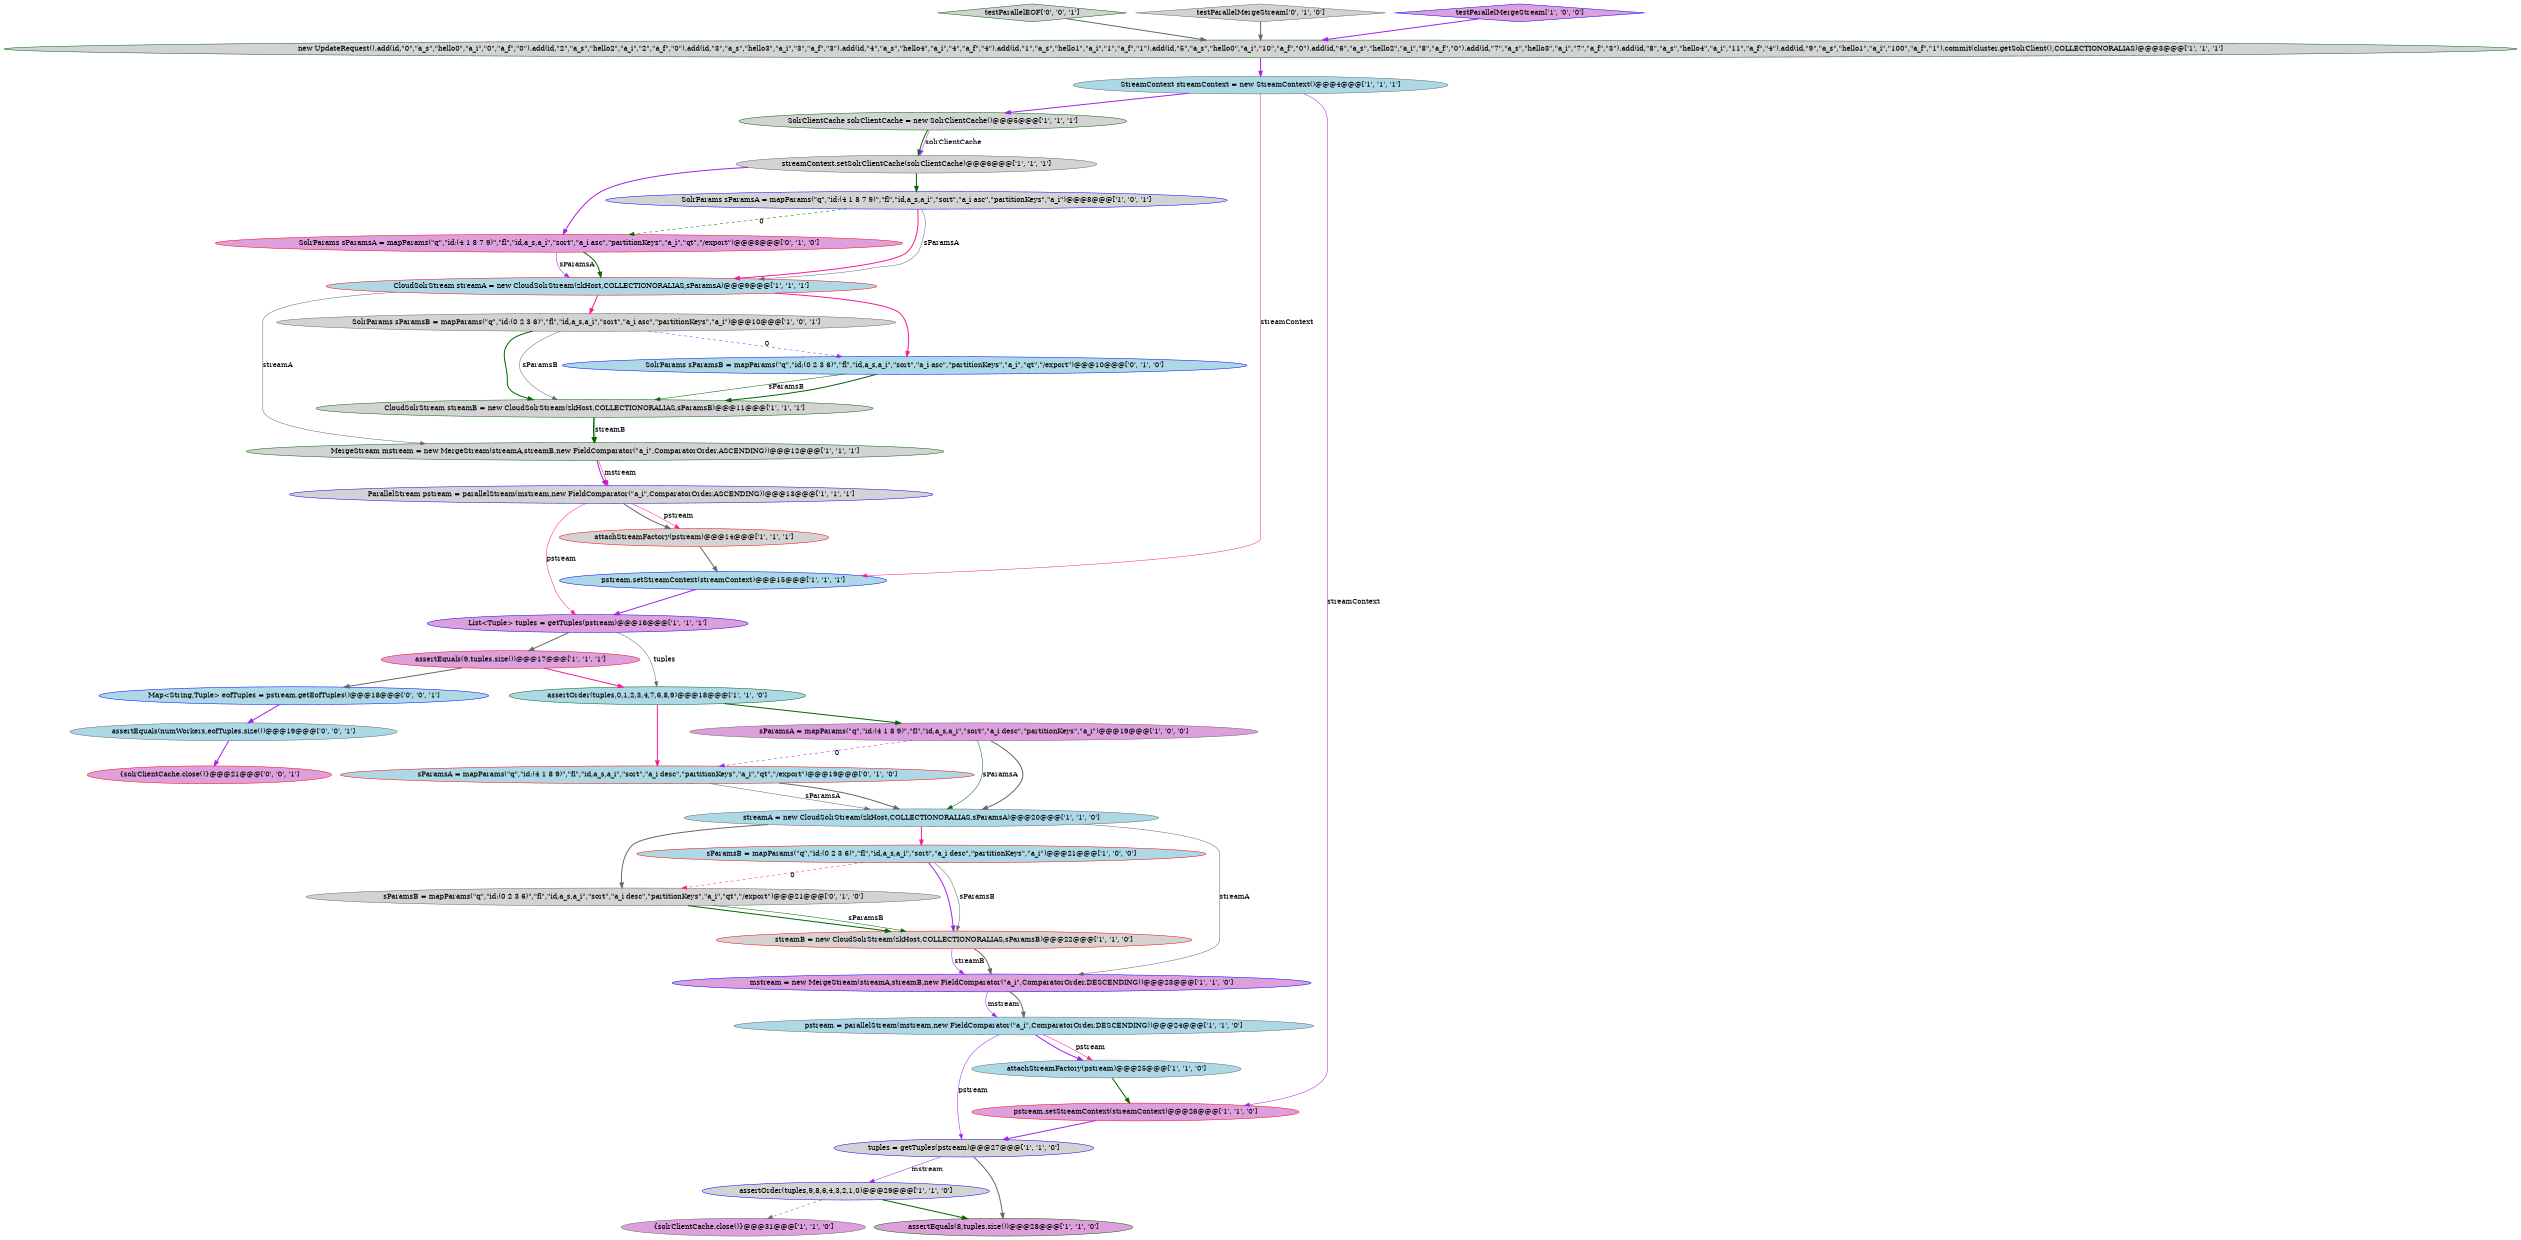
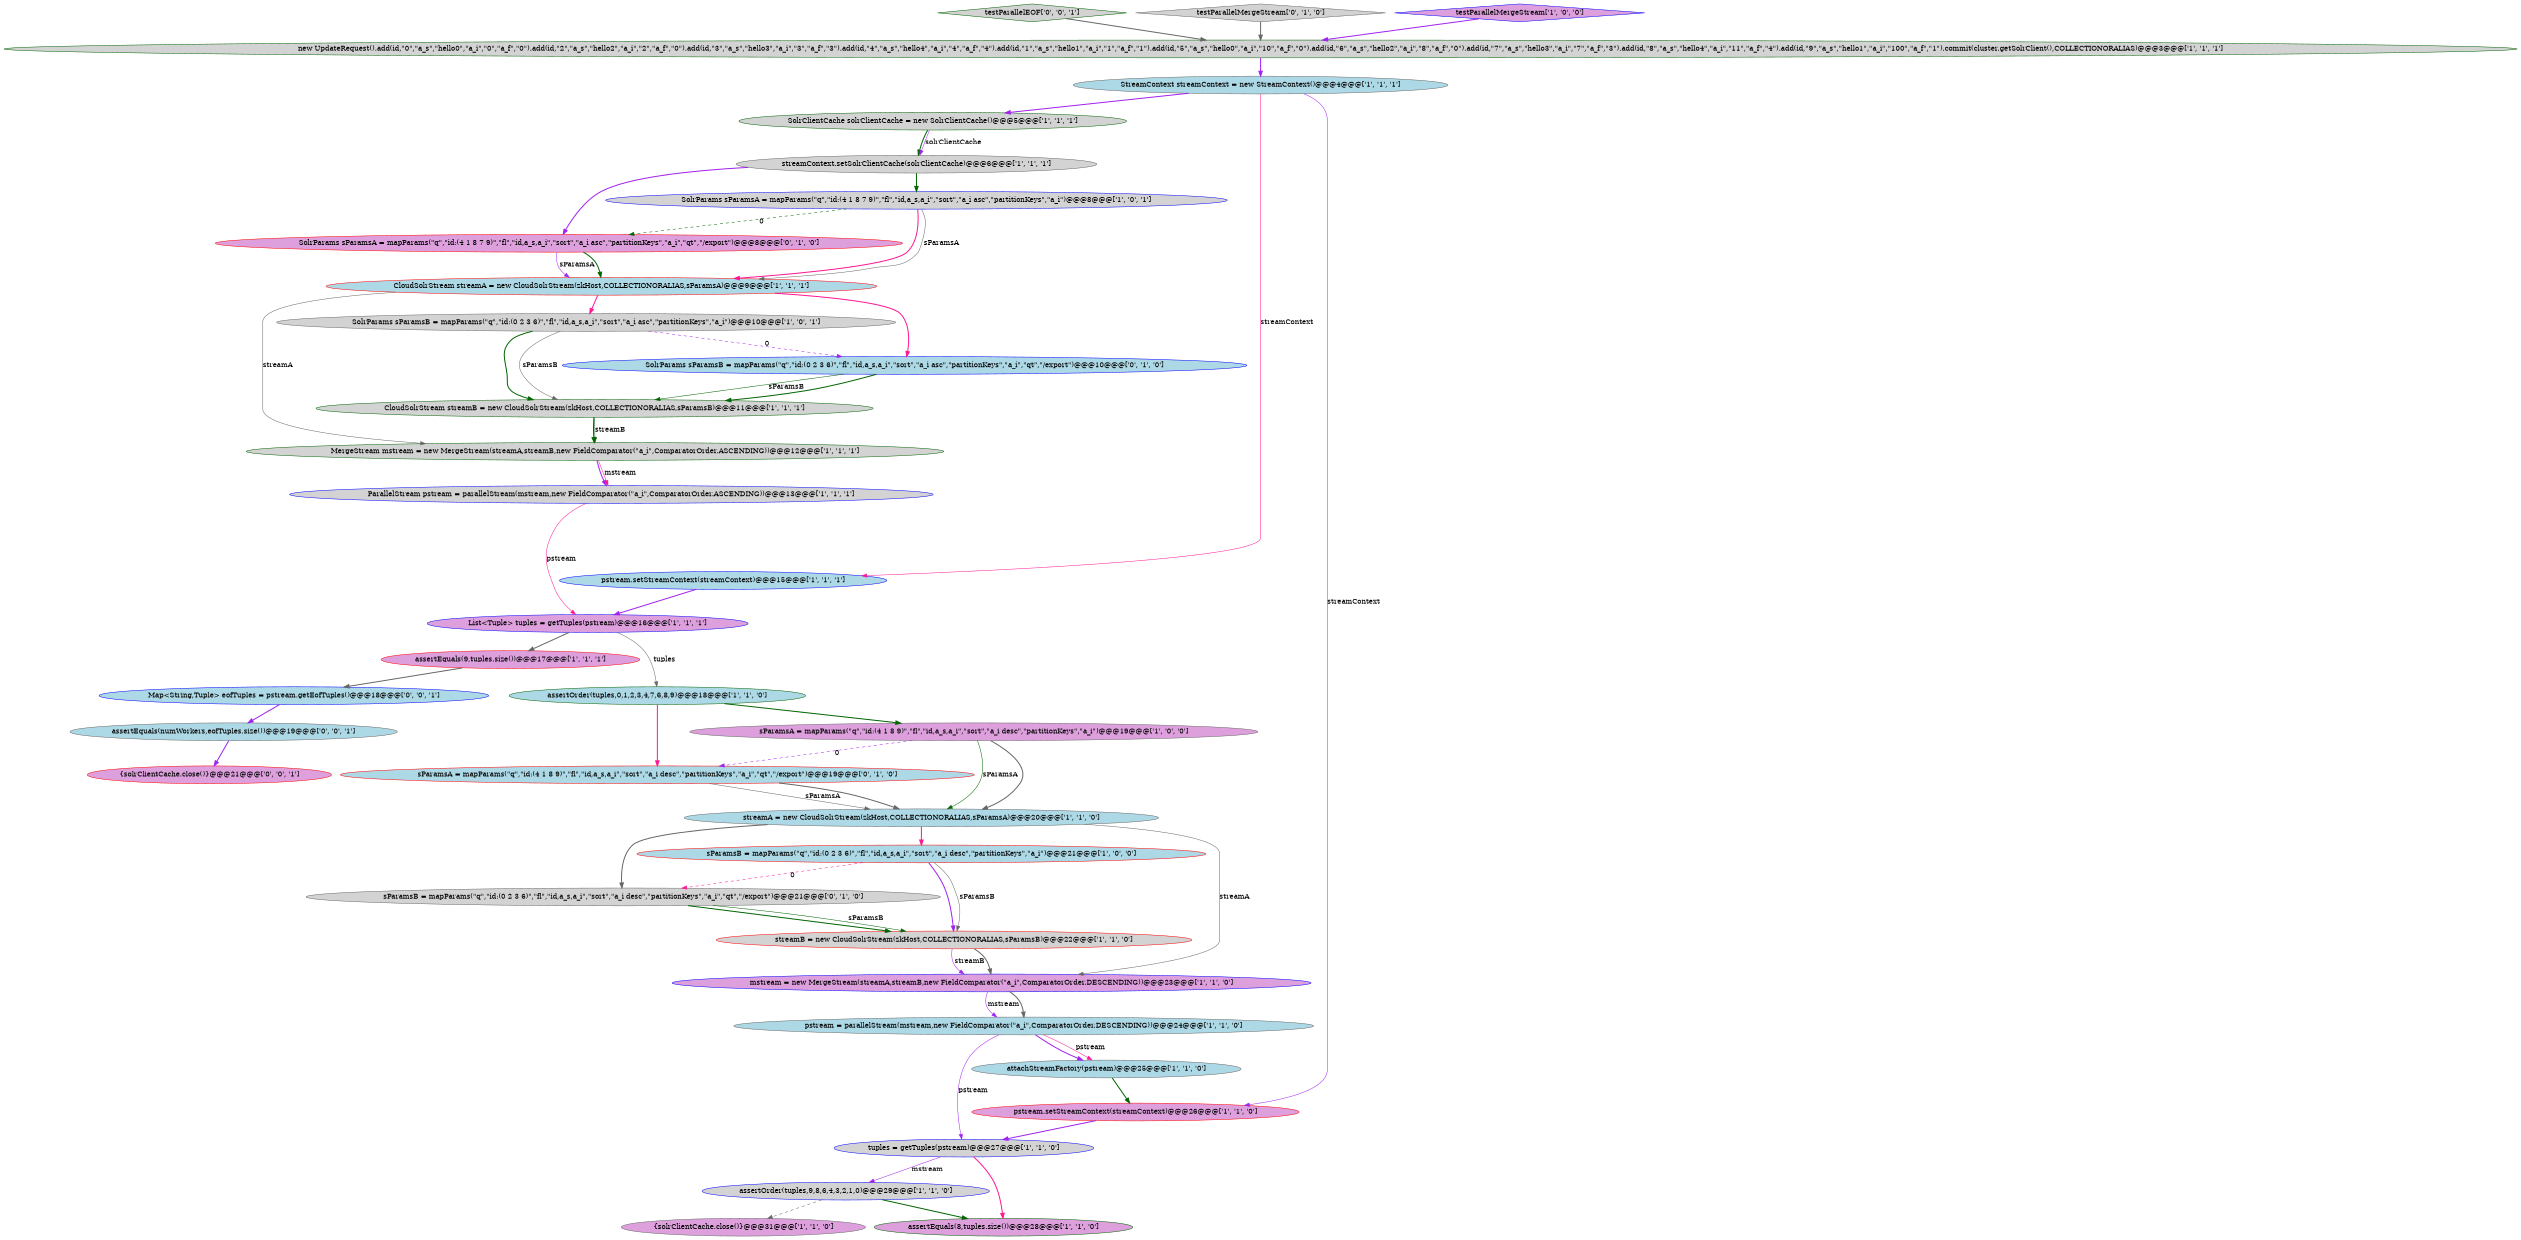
node "attachStreamFactory(pstream)@@@14@@@['1', '1', '1']": removed
edge "assertEquals(9,tuples.size())@@@17@@@['1', '1', '1']" -> "assertOrder(tuples,0,1,2,3,4,7,6,8,9)@@@18@@@['1', '1', '0']": removed
edge "tuples = getTuples(pstream)@@@27@@@['1', '1', '0']" -> "assertEquals(8,tuples.size())@@@28@@@['1', '1', '0']": color gray40 -> deeppink
